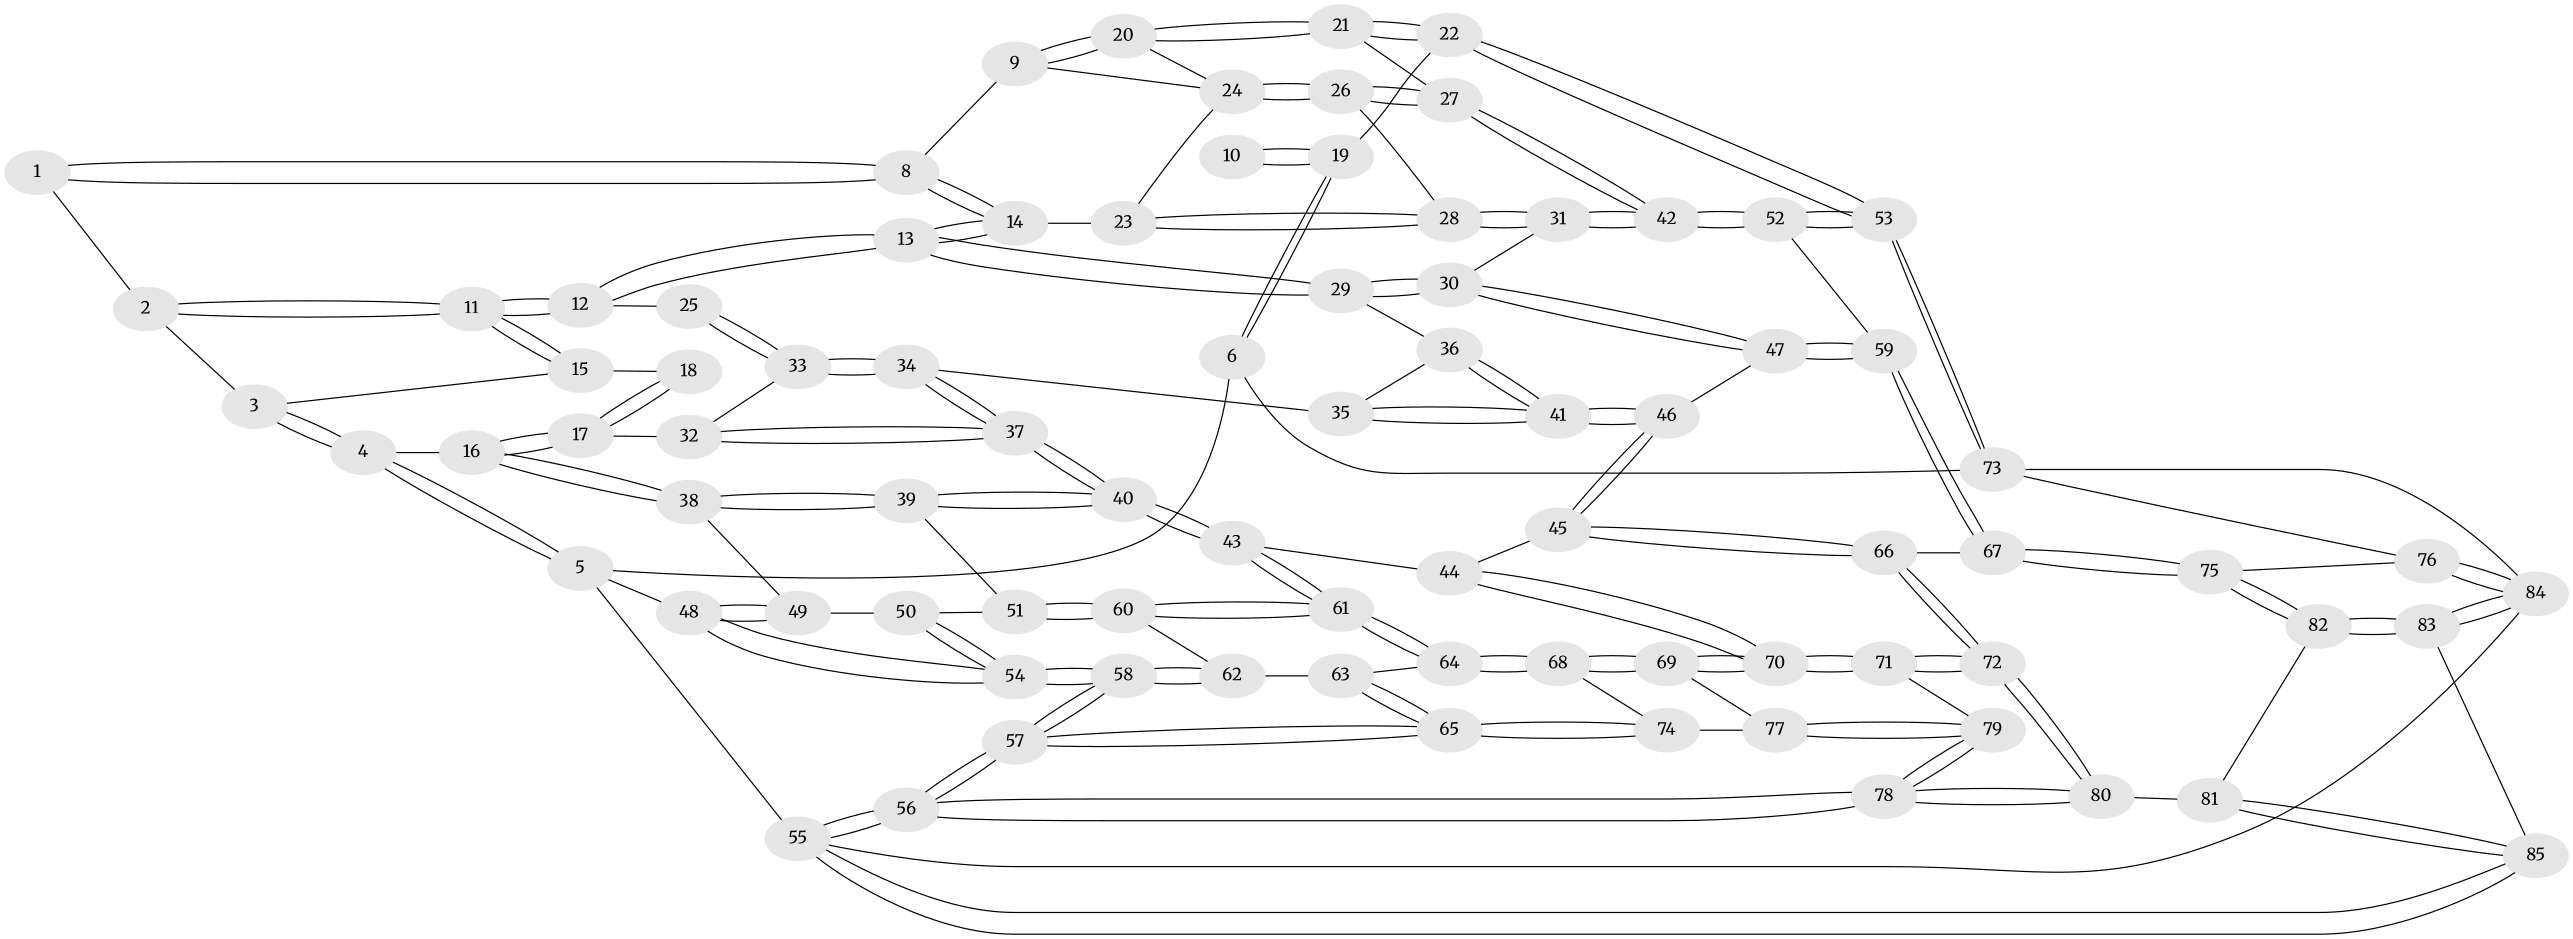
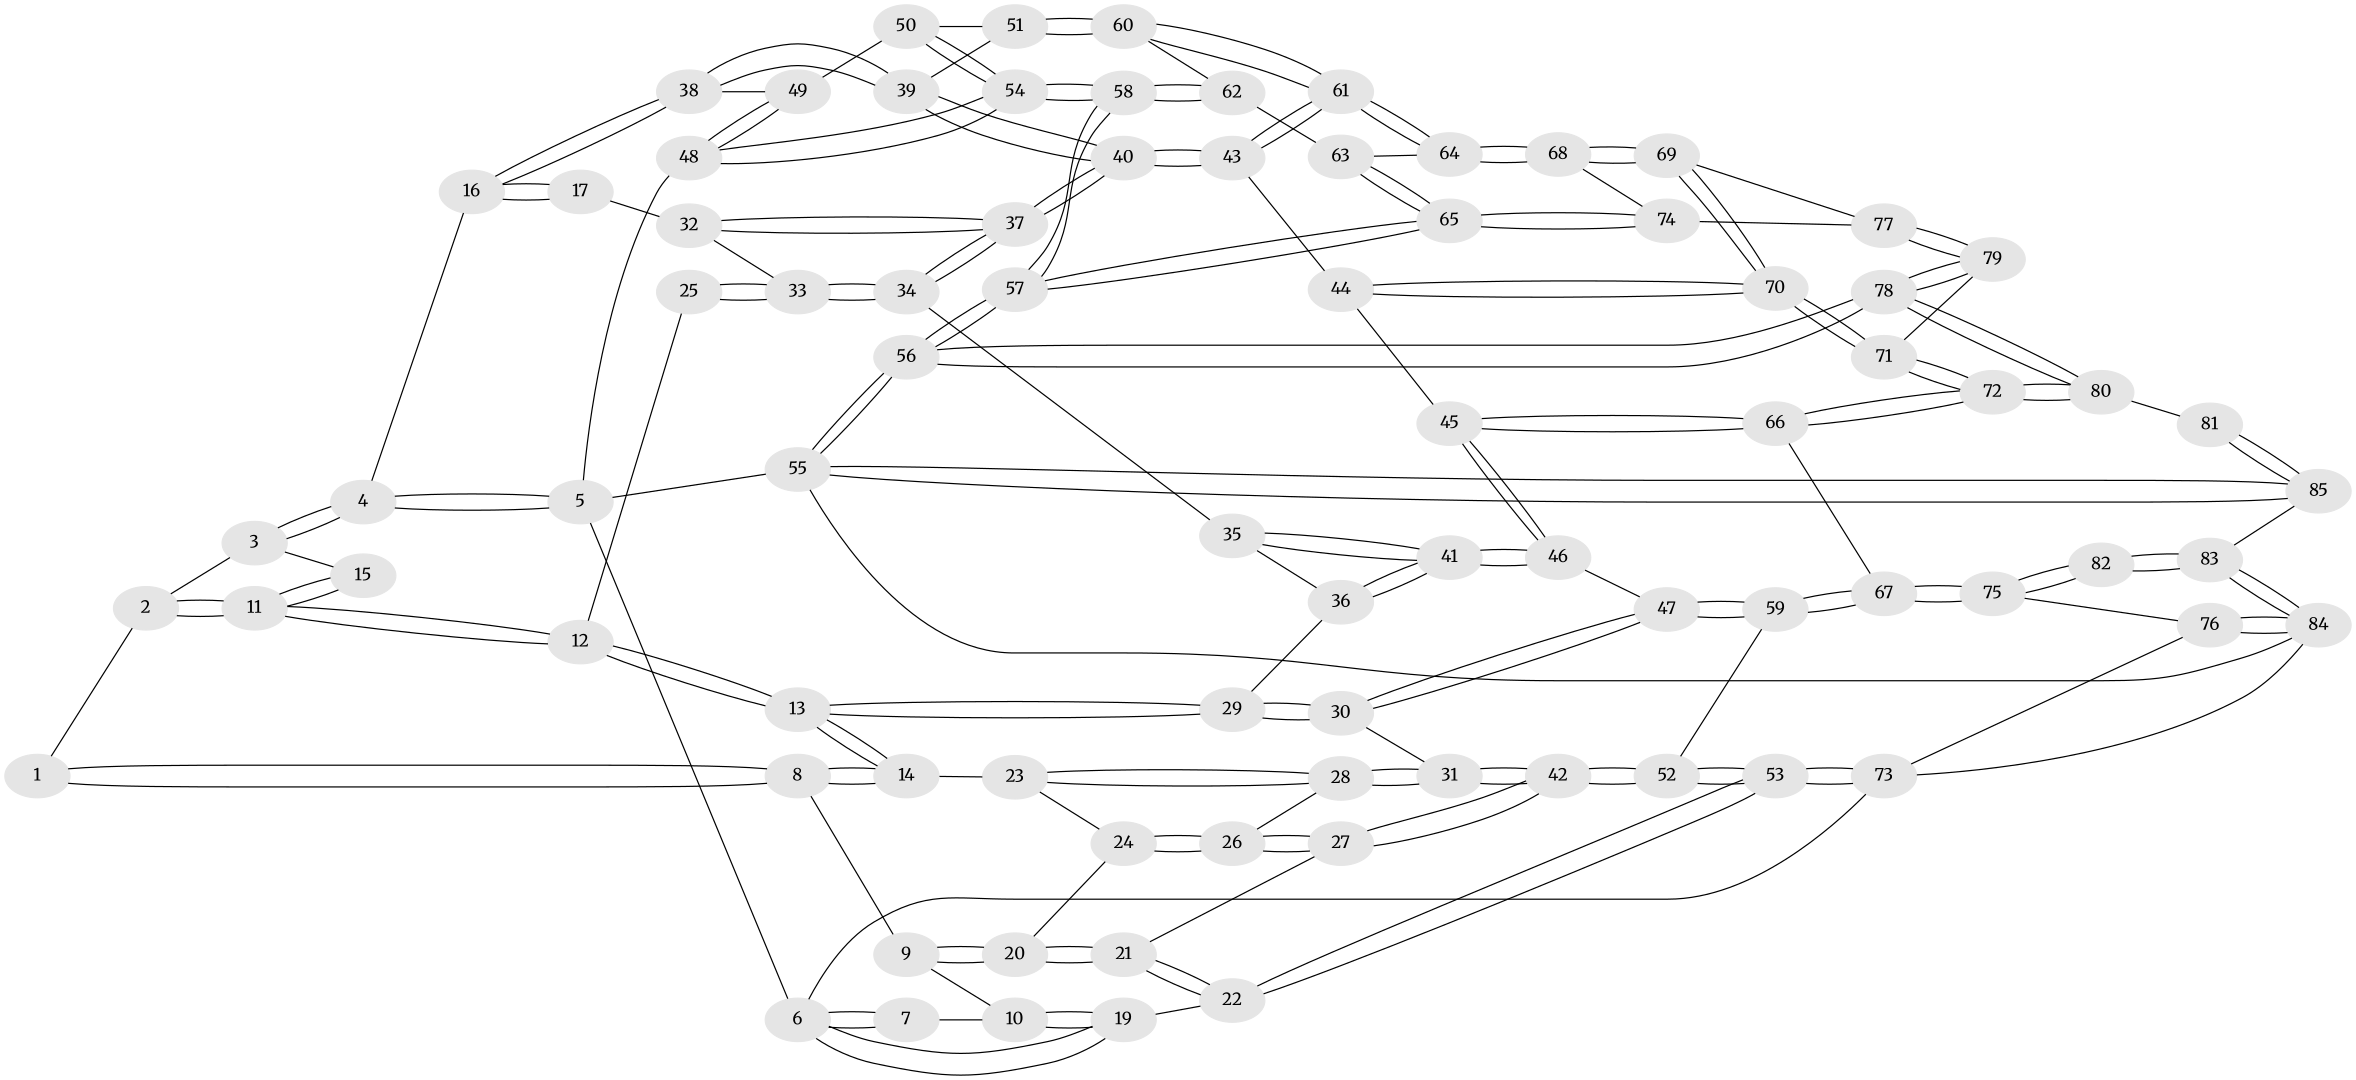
edge "9" -- "24": now "9" -- "10"
node "18": removed
edge "82" -- "81": removed
node "7": added
